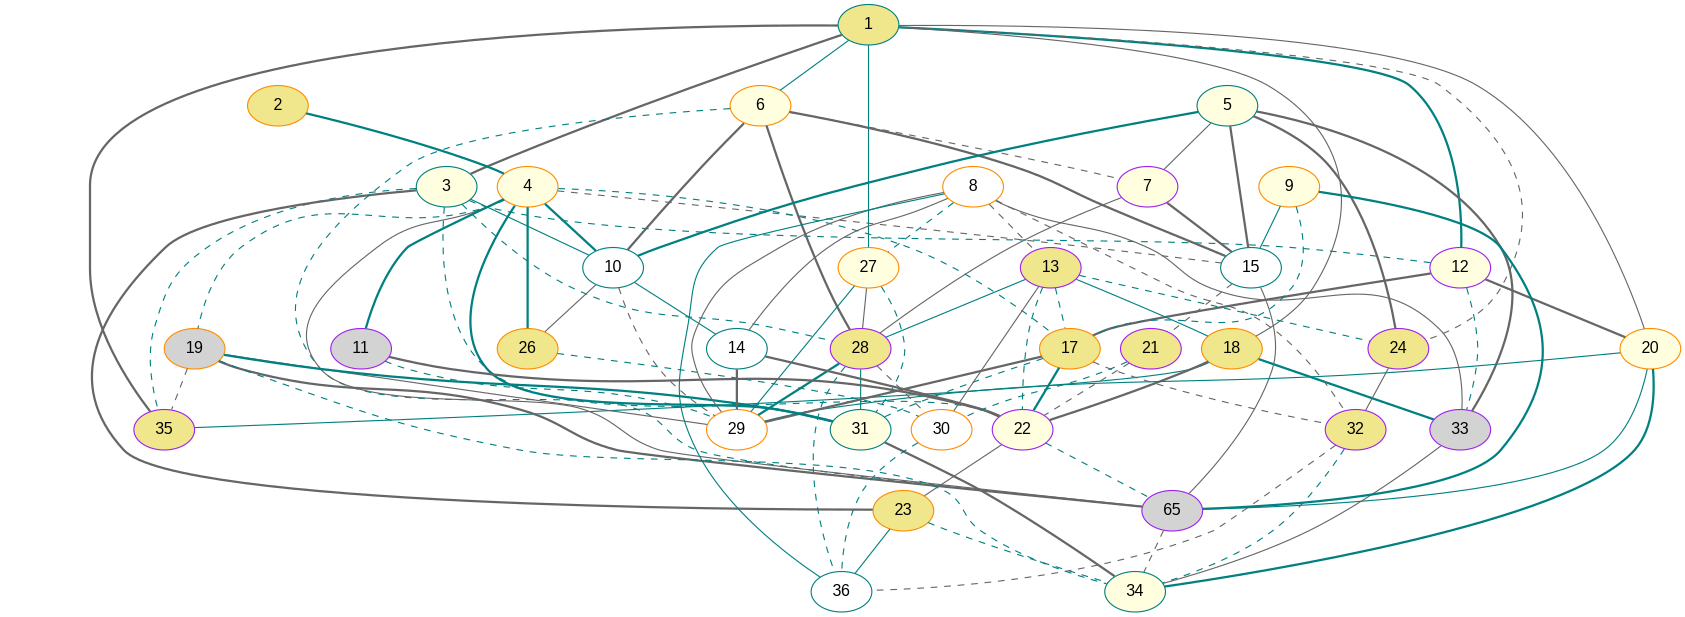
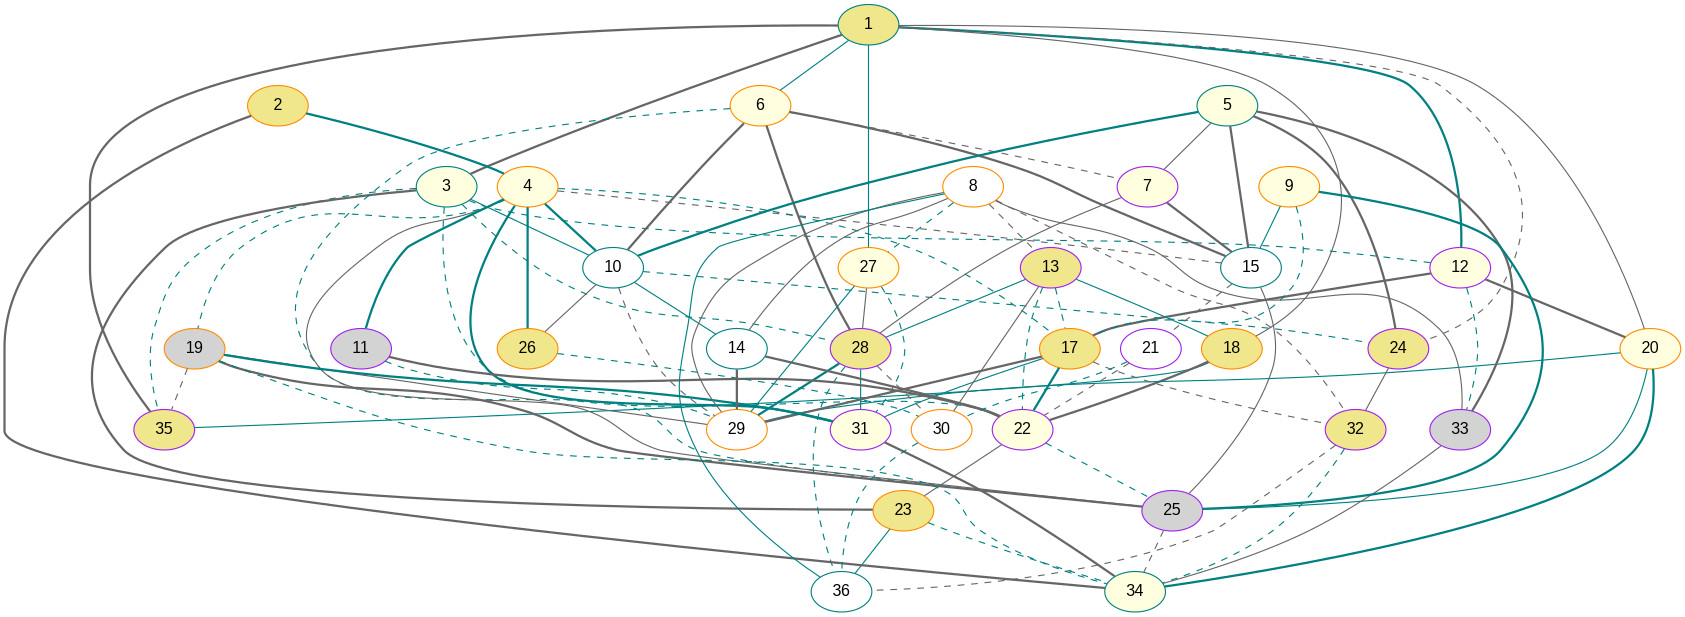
edge "13" -- "24": now "10" -- "24"
node "21": fillcolor khaki -> white
edge "17" -- "31": style dashed -> solid
edge "18" -- "33": removed
node "31": color teal -> purple
edge "2" -- "34": added
node "65": label "65" -> "25"
